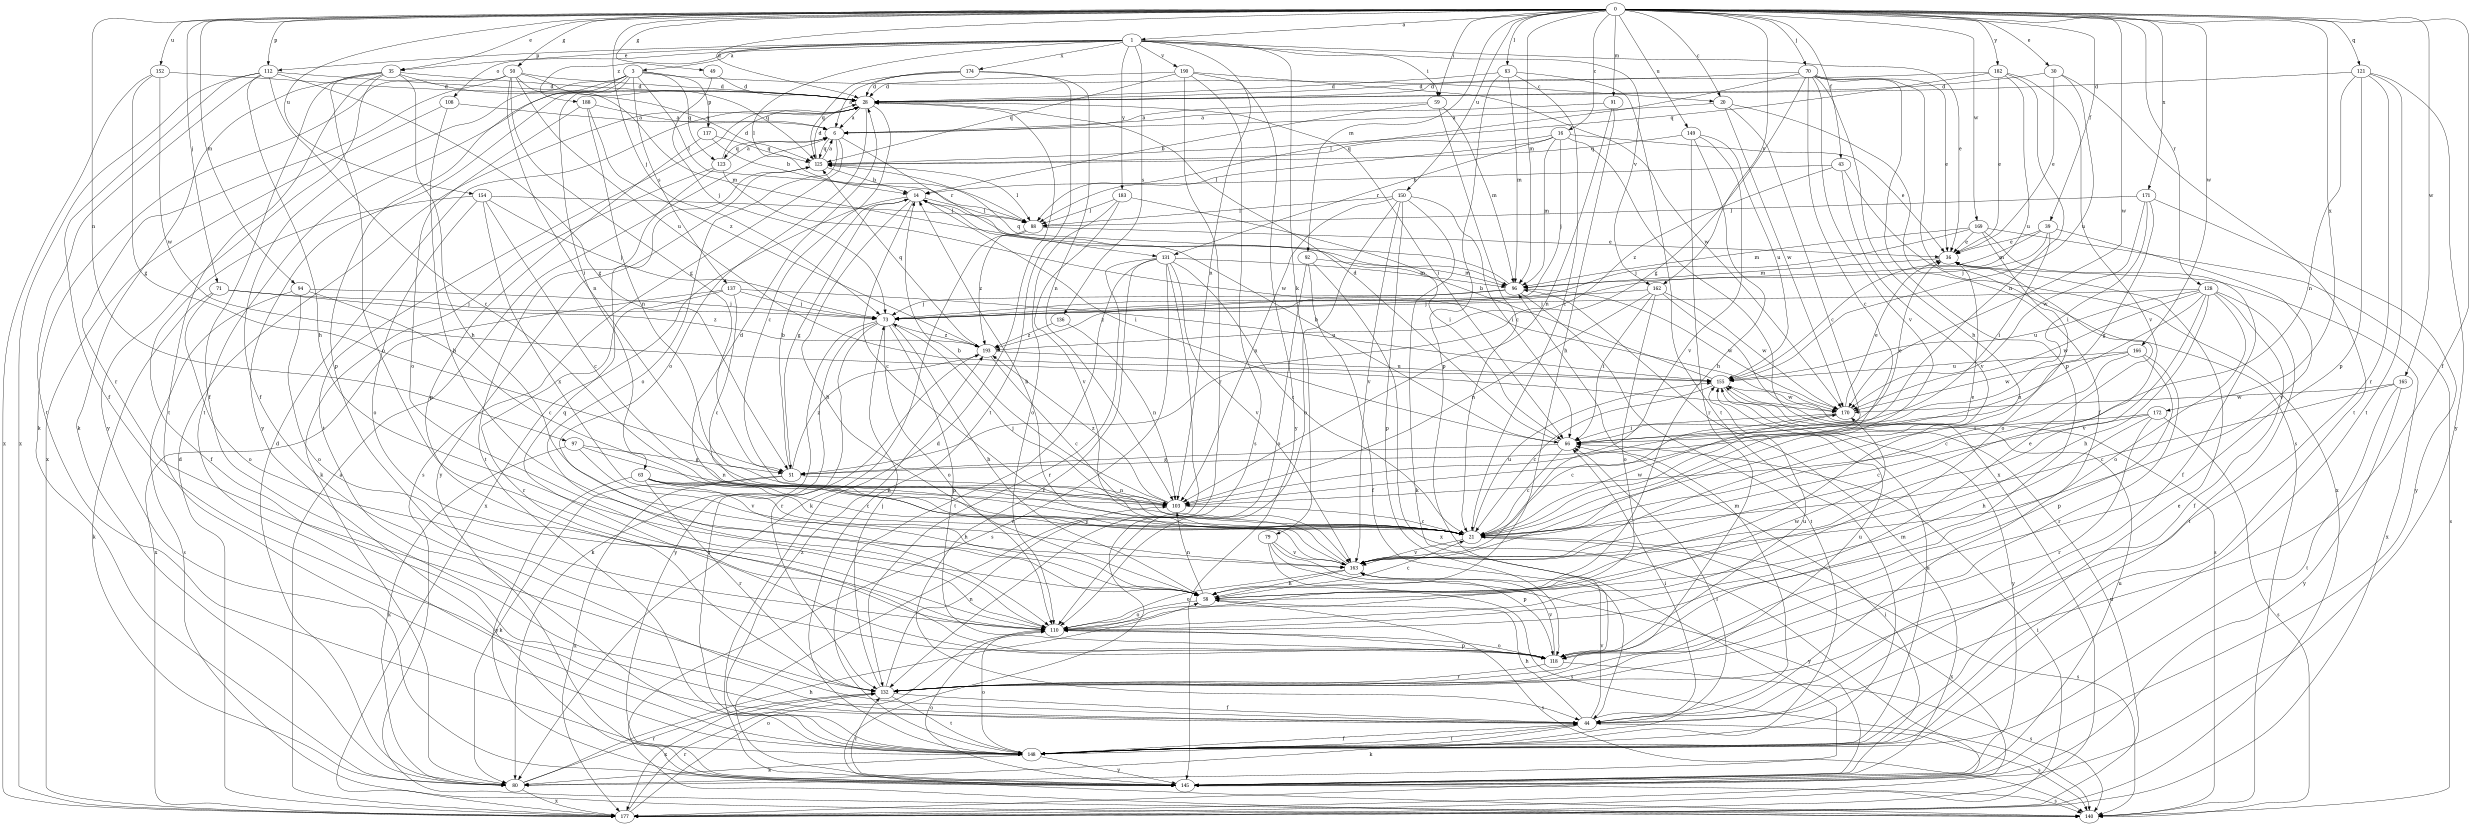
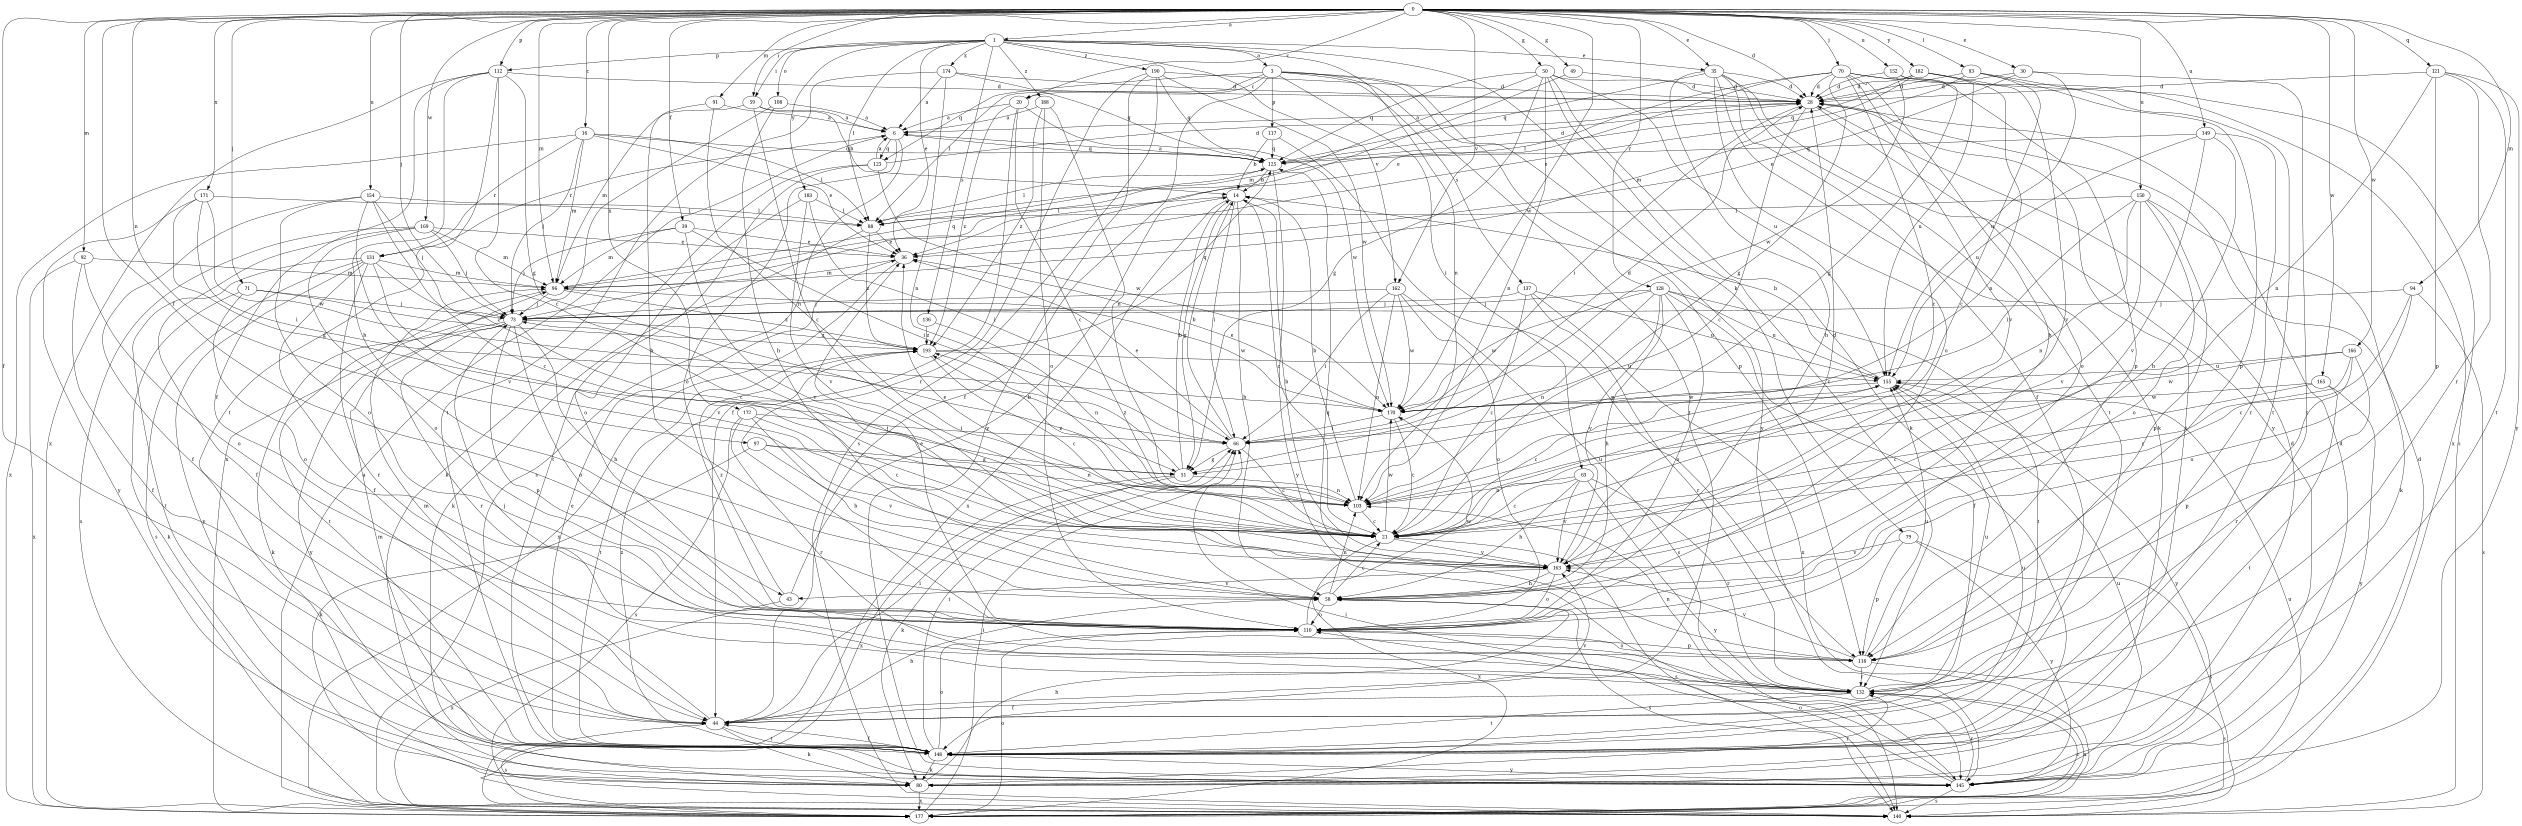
edge "1" -> "190": label "v" -> "z"
edge "20" -> "193": added, label "z"
edge "154" -> "163": label "x" -> "v"
edge "43" -> "163": reversed
